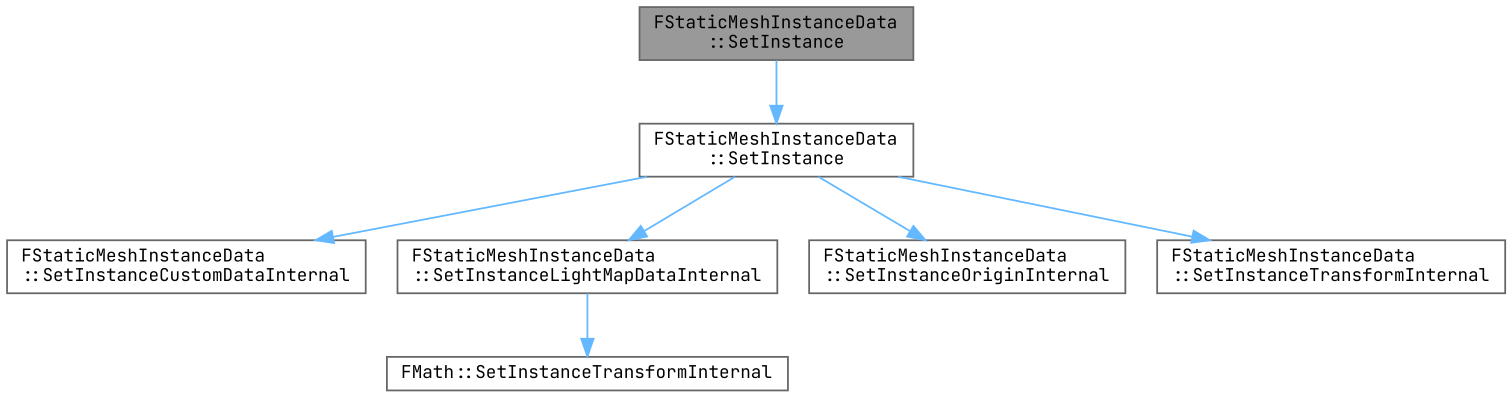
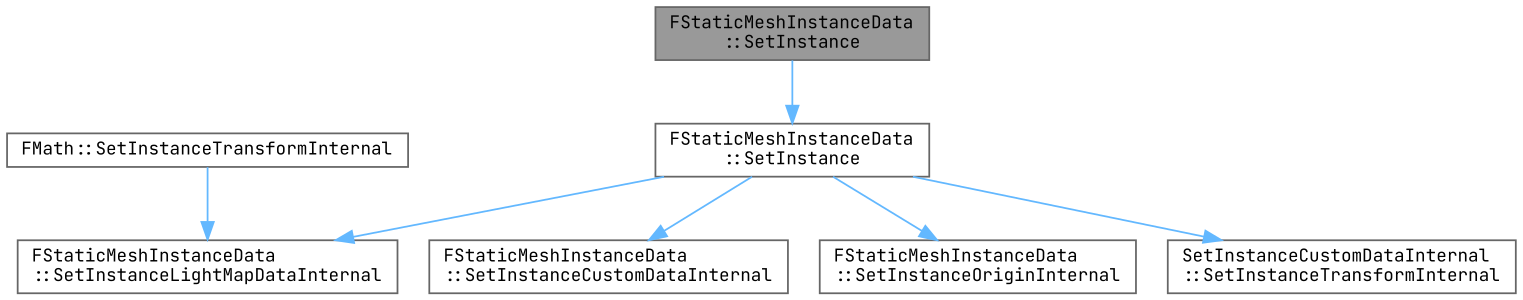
node "FStaticMeshInstanceData ::SetInstanceTransformInternal": label "FStaticMeshInstanceData ::SetInstanceTransformInternal" -> "SetInstanceCustomDataInternal ::SetInstanceTransformInternal"
edge "FStaticMeshInstanceData ::SetInstanceLightMapDataInternal" -> "FMath::SetInstanceTransformInternal": reversed
